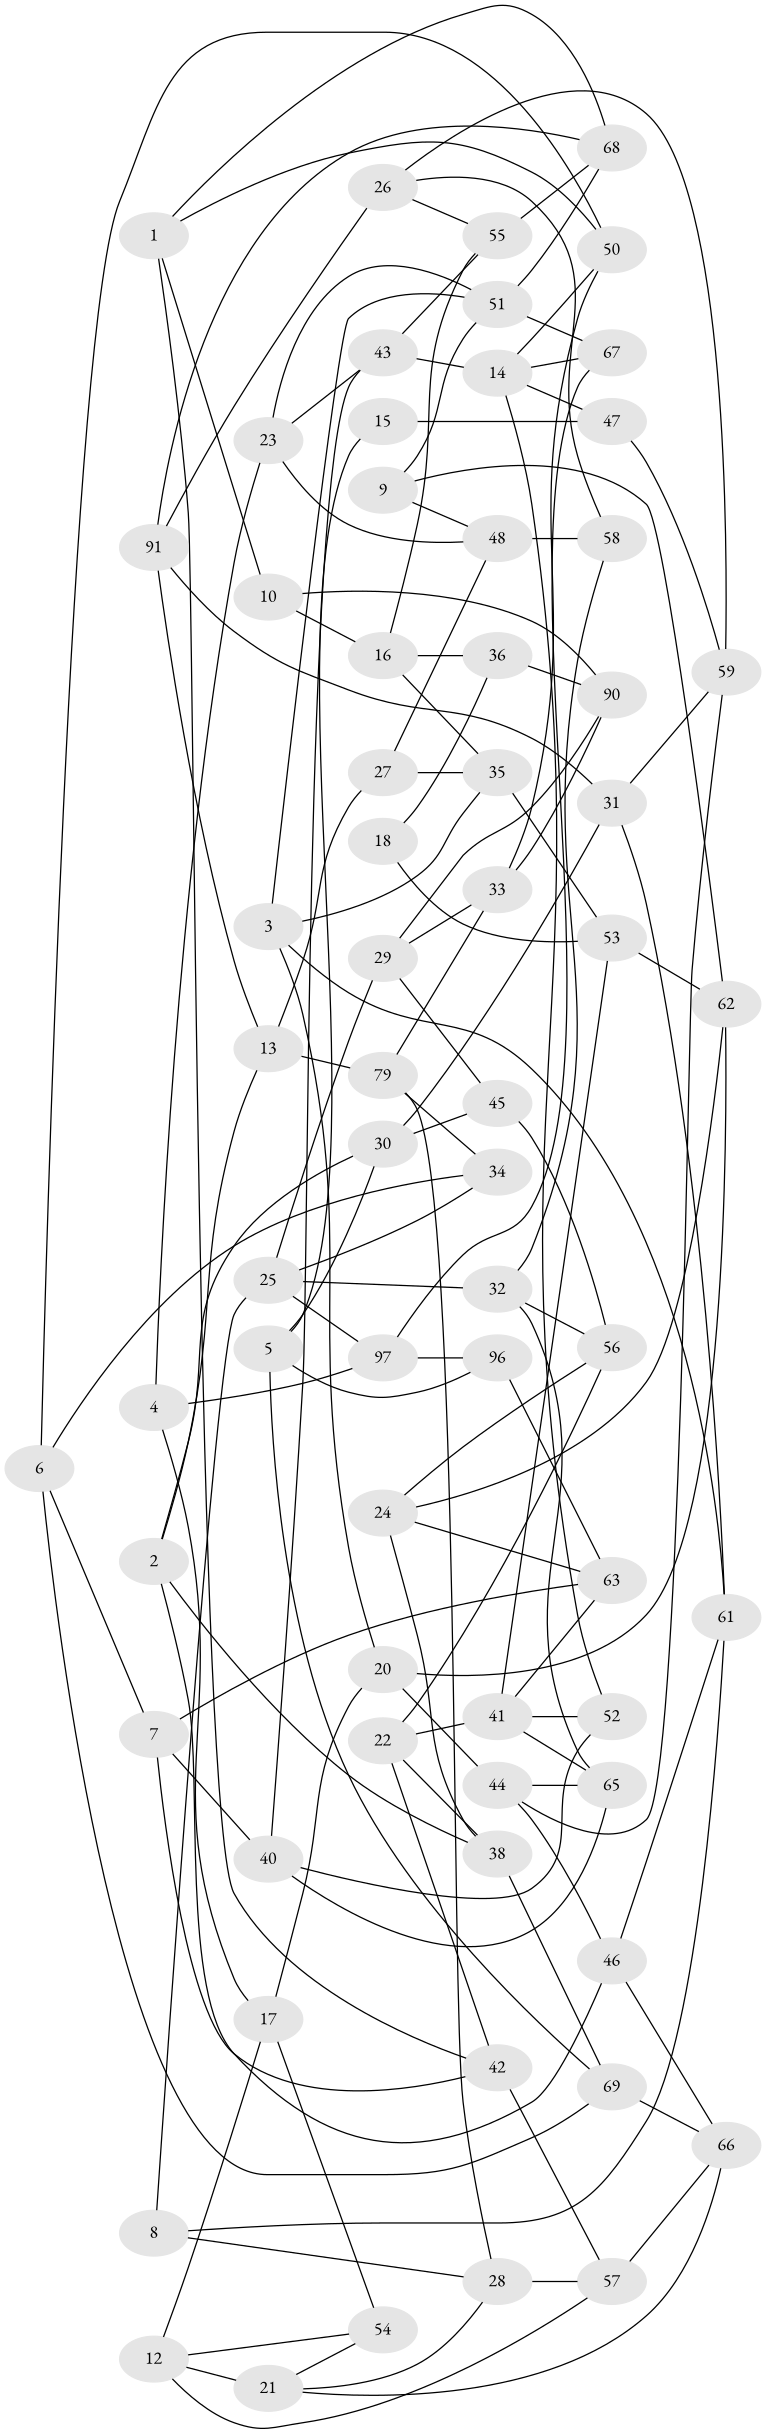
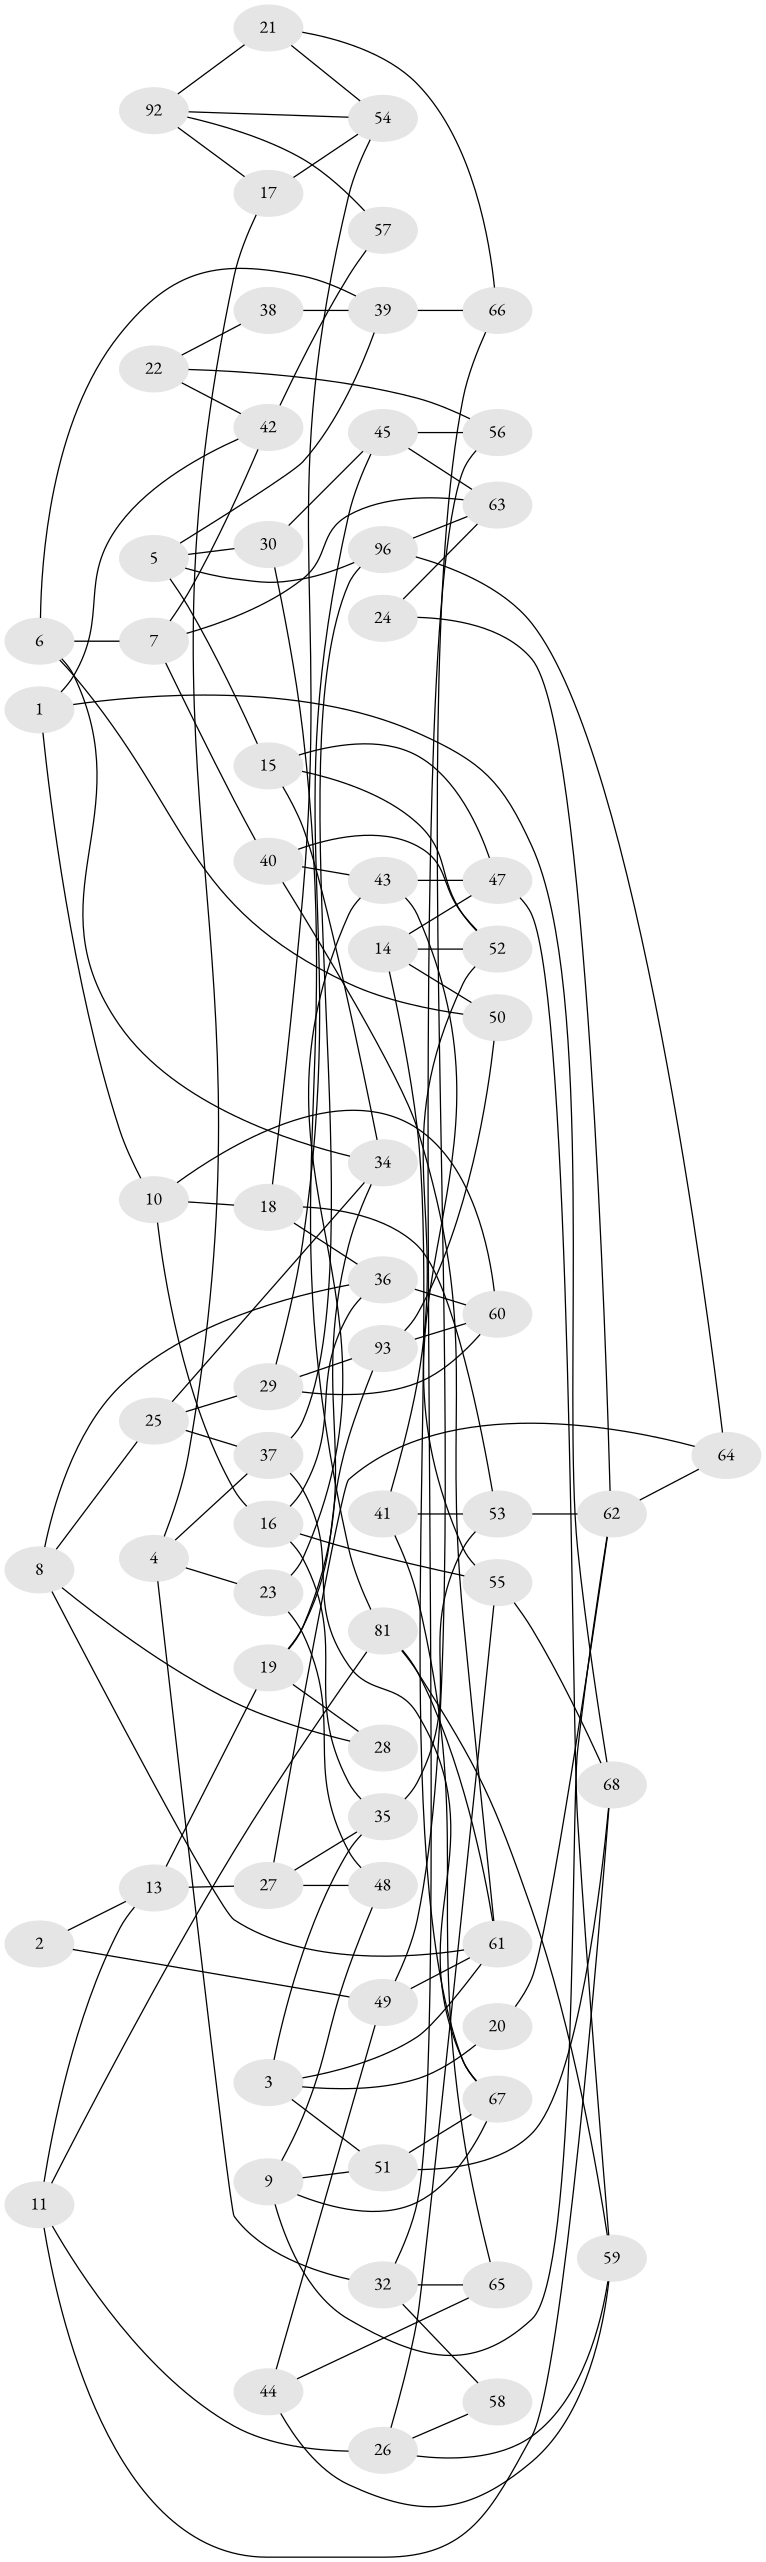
edge "1" -- "50": removed
edge "51" -- "23": removed
edge "43" -- "14": now "43" -- "47"
edge "48" -- "58": removed
node "91": label "91" -> "11"
edge "54" -- "18": added
node "90": label "90" -> "60"
node "31": label "31" -> "81"
edge "15" -- "52": added
node "33": label "33" -> "93"
edge "15" -- "34": added
node "79": label "79" -> "19"
edge "10" -- "18": added
edge "30" -- "2": removed
edge "25" -- "32": now "4" -- "32"
node "97": label "97" -> "37"
edge "36" -- "8": added
edge "56" -- "24": removed
node "64": added
edge "63" -- "41": now "63" -- "45"
edge "24" -- "38": removed
edge "20" -- "44": removed
edge "41" -- "22": removed
edge "2" -- "38": removed
edge "20" -- "17": removed
edge "65" -- "40": now "61" -- "40"
node "46": label "46" -> "49"
node "69": label "69" -> "39"
edge "67" -- "9": added
edge "66" -- "57": removed
edge "28" -- "57": removed
node "12": label "12" -> "92"
edge "28" -- "21": removed
